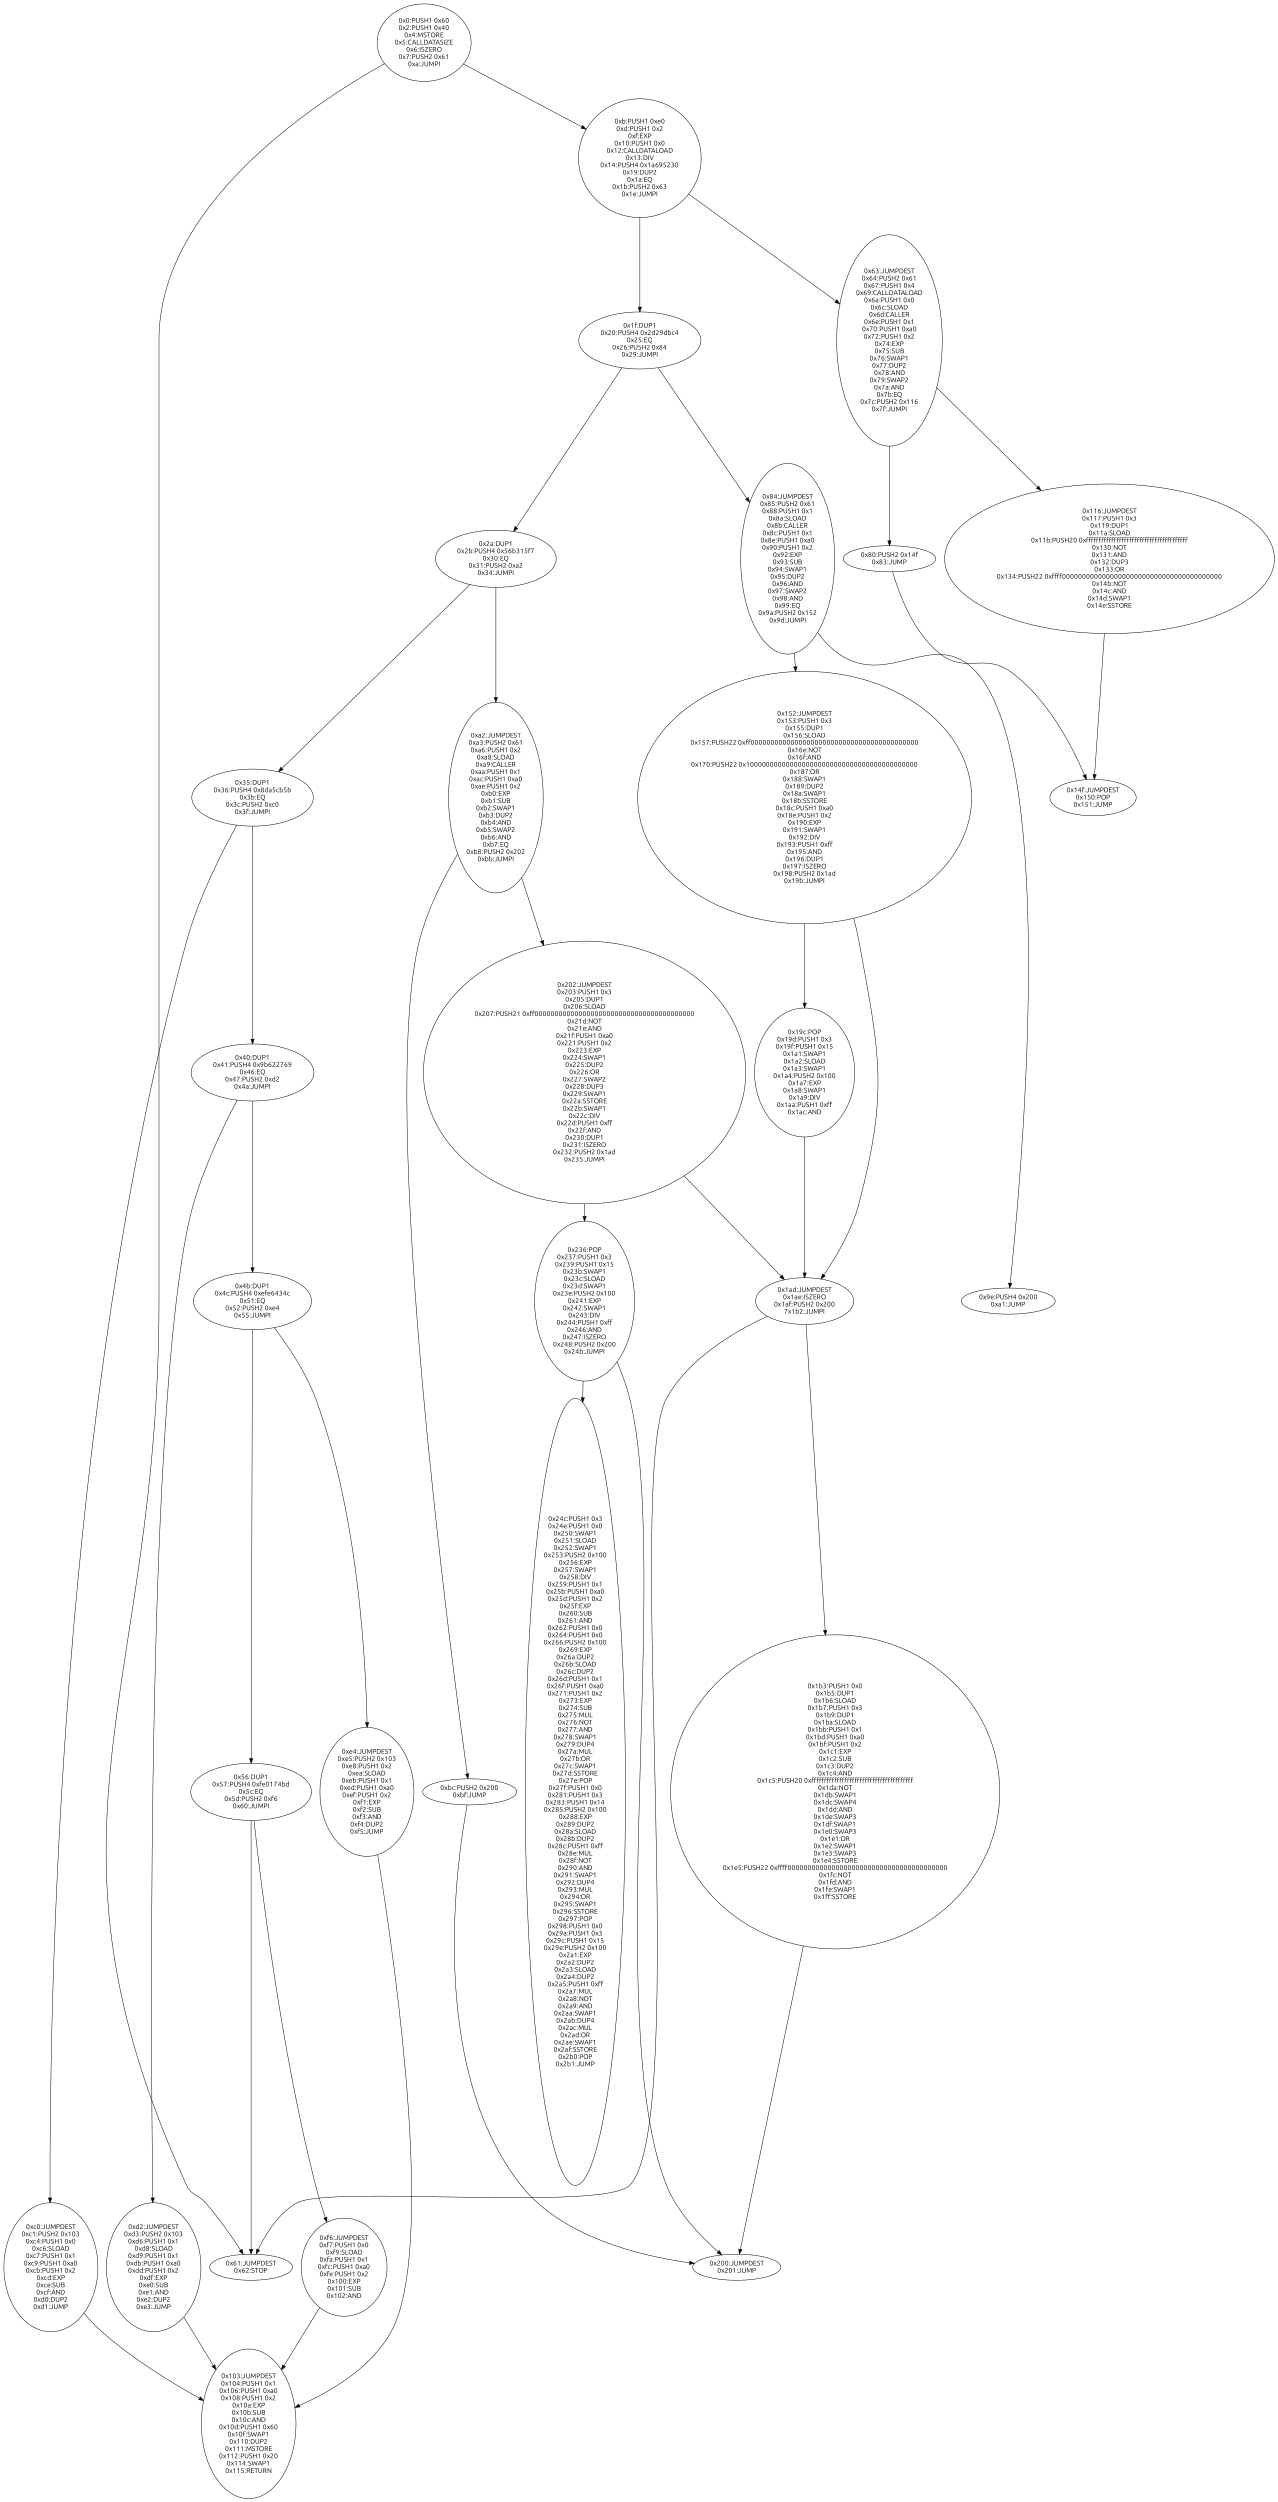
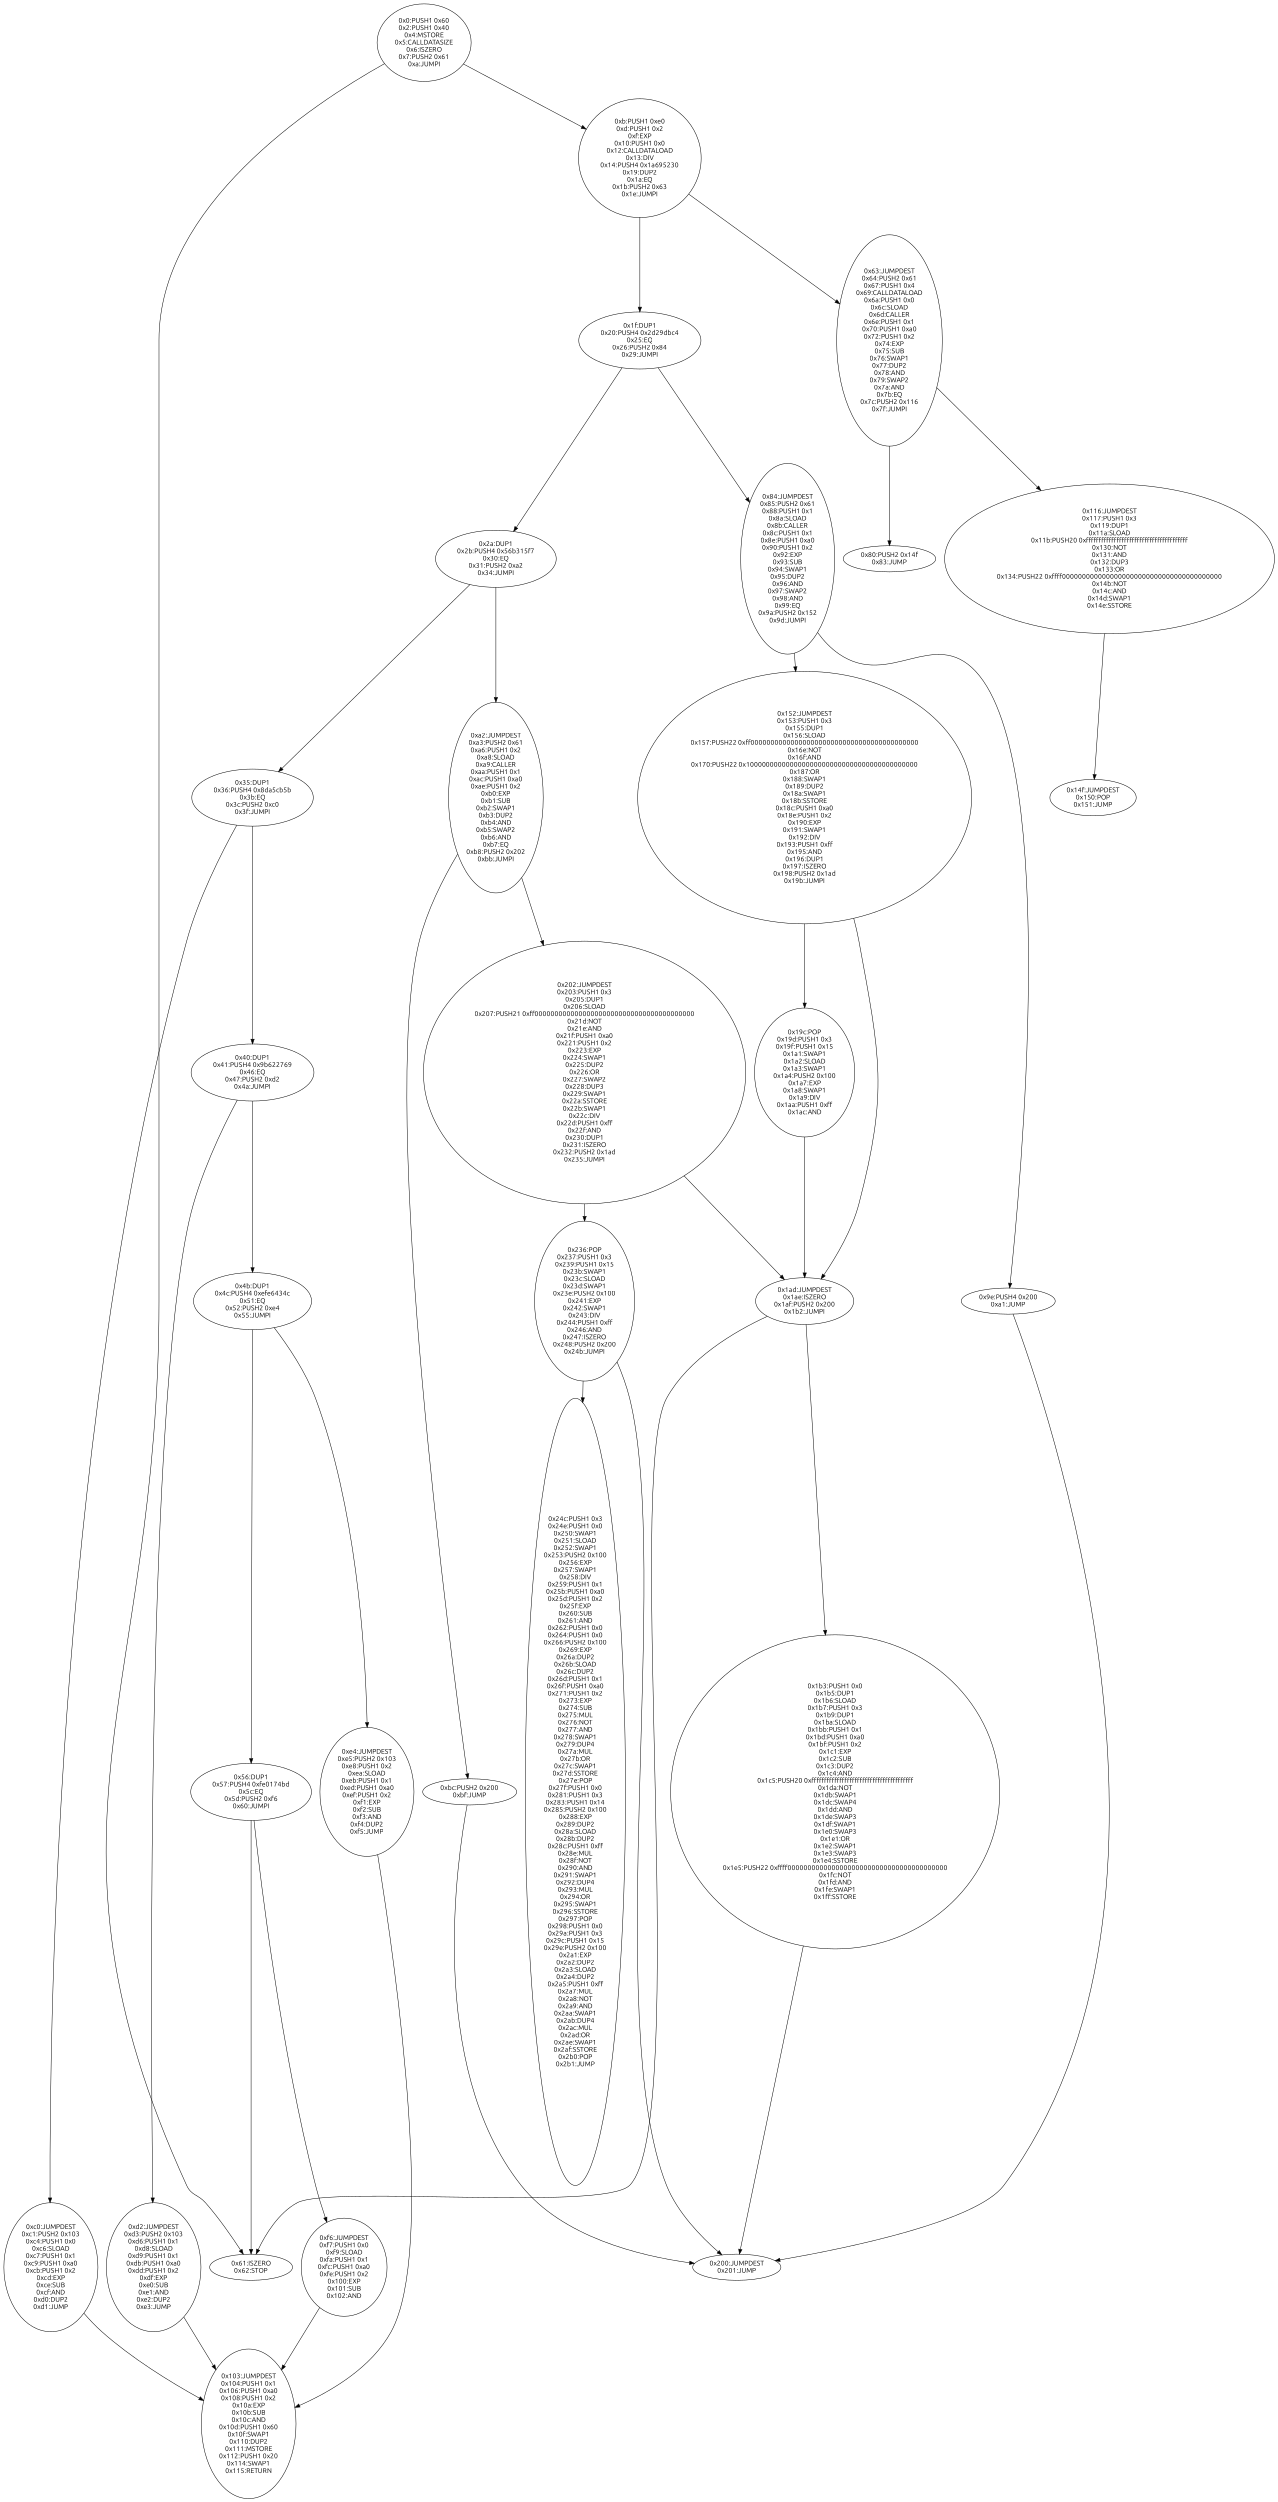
edge "0x80:PUSH2 0x14f 0x83:JUMP" -> "0x14f:JUMPDEST 0x150:POP 0x151:JUMP": removed
node "0x1ad:JUMPDEST 0x1ae:ISZERO 0x1af:PUSH2 0x200 7x1b2:JUMPI": label "0x1ad:JUMPDEST 0x1ae:ISZERO 0x1af:PUSH2 0x200 7x1b2:JUMPI" -> "0x1ad:JUMPDEST 0x1ae:ISZERO 0x1af:PUSH2 0x200 0x1b2:JUMPI"
edge "0x9e:PUSH4 0x200 0xa1:JUMP" -> "0x200:JUMPDEST 0x201:JUMP": added
node "0x61:JUMPDEST 0x62:STOP": label "0x61:JUMPDEST 0x62:STOP" -> "0x61:ISZERO 0x62:STOP"
